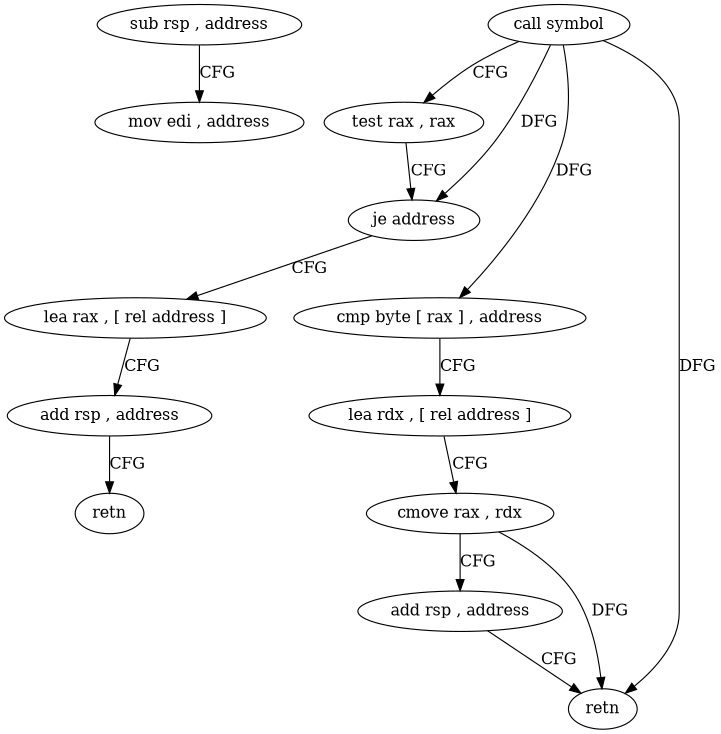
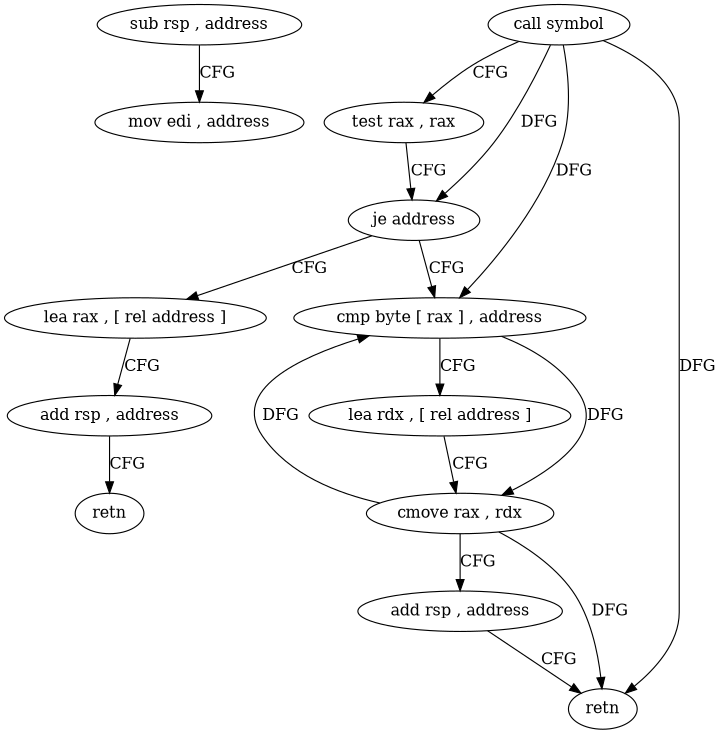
edge "je address" -> "cmp byte [ rax ] , address": added, label "CFG"
edge "cmp byte [ rax ] , address" -> "cmove rax , rdx": added, label "DFG"
edge "cmove rax , rdx" -> "cmp byte [ rax ] , address": added, label "DFG"
